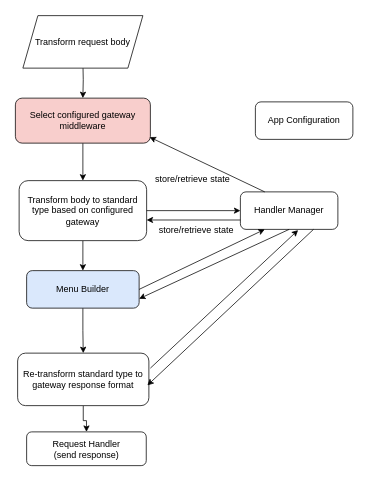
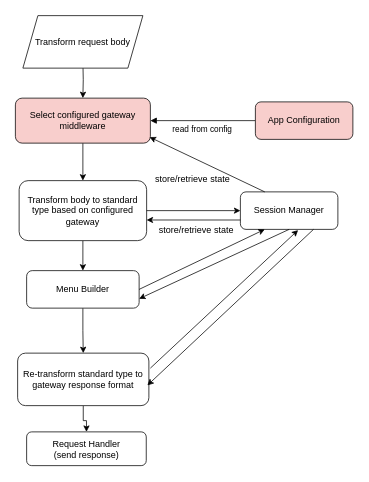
edge "App Configuration" -> "Select configured gateway middleware": added, label "read from config"
node "App Configuration": fillcolor #ffffff -> #f8cecc
node "Handler Manager": label "Handler Manager" -> "Session Manager"
node "Menu Builder": fillcolor #dae8fc -> #ffffff
